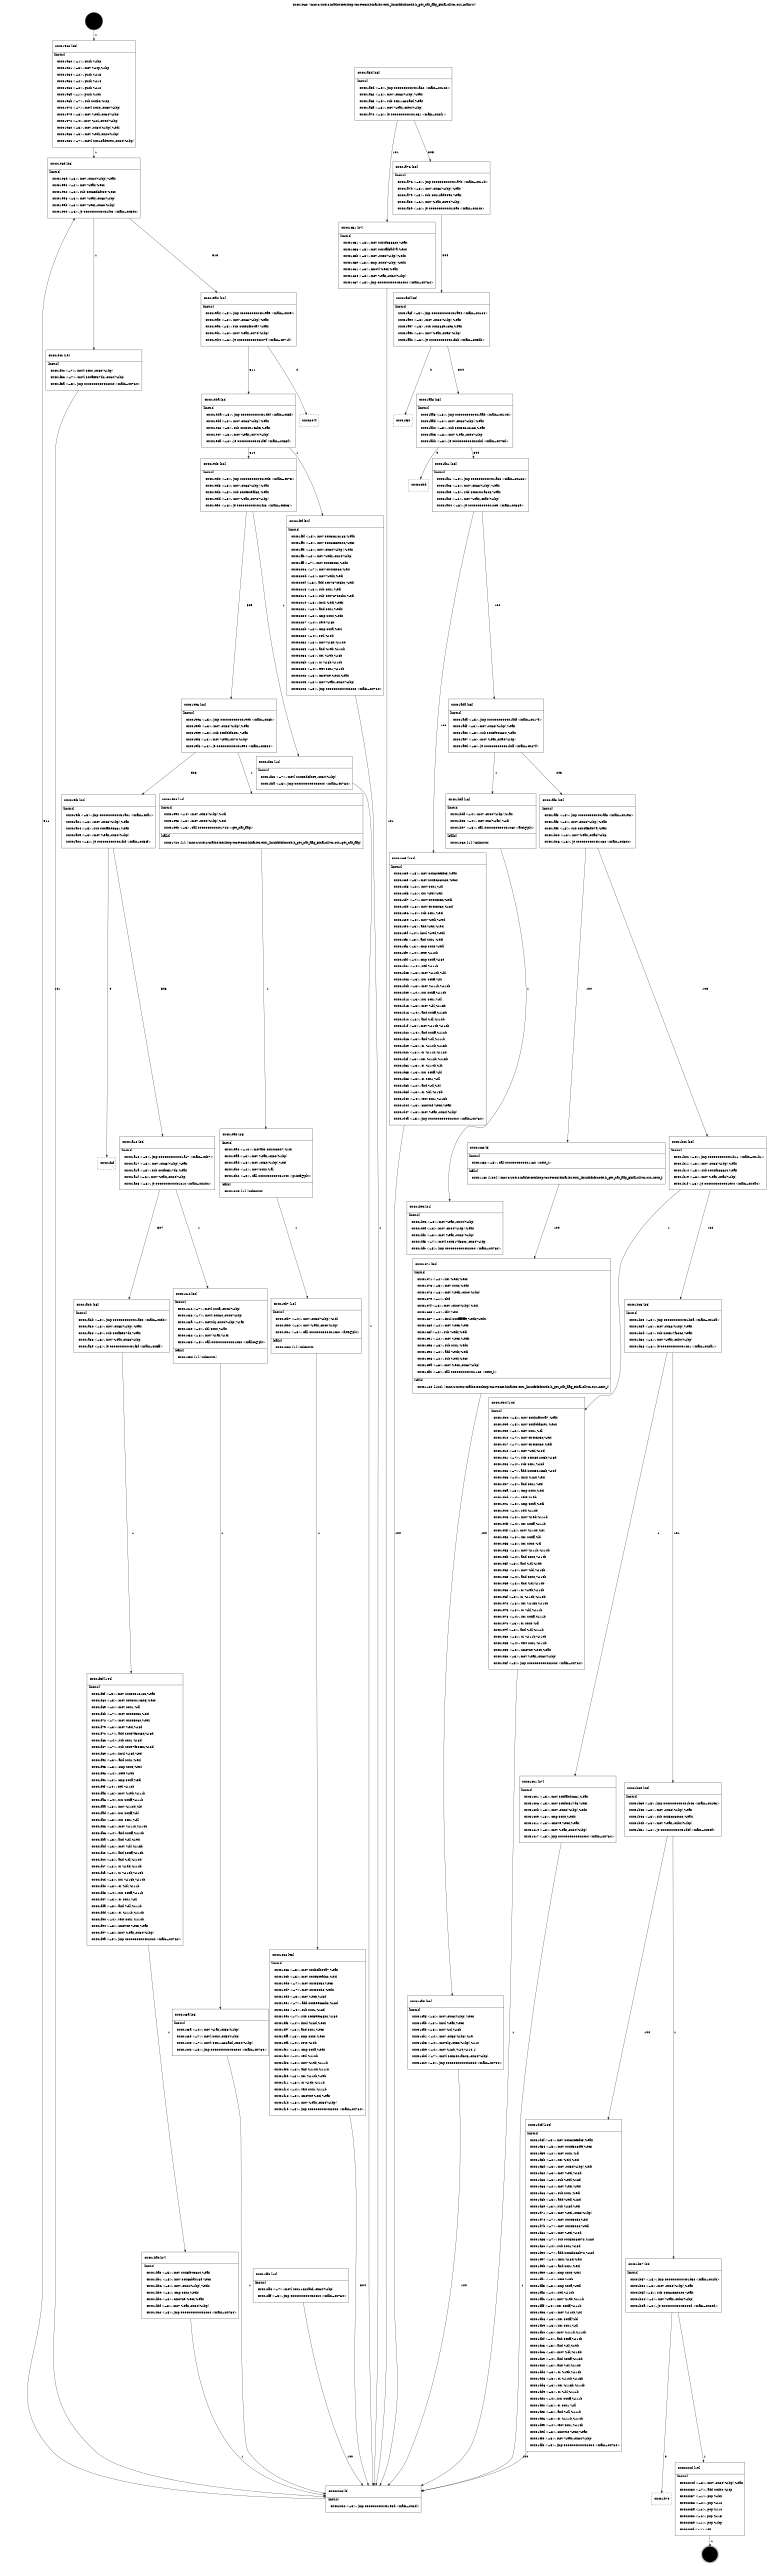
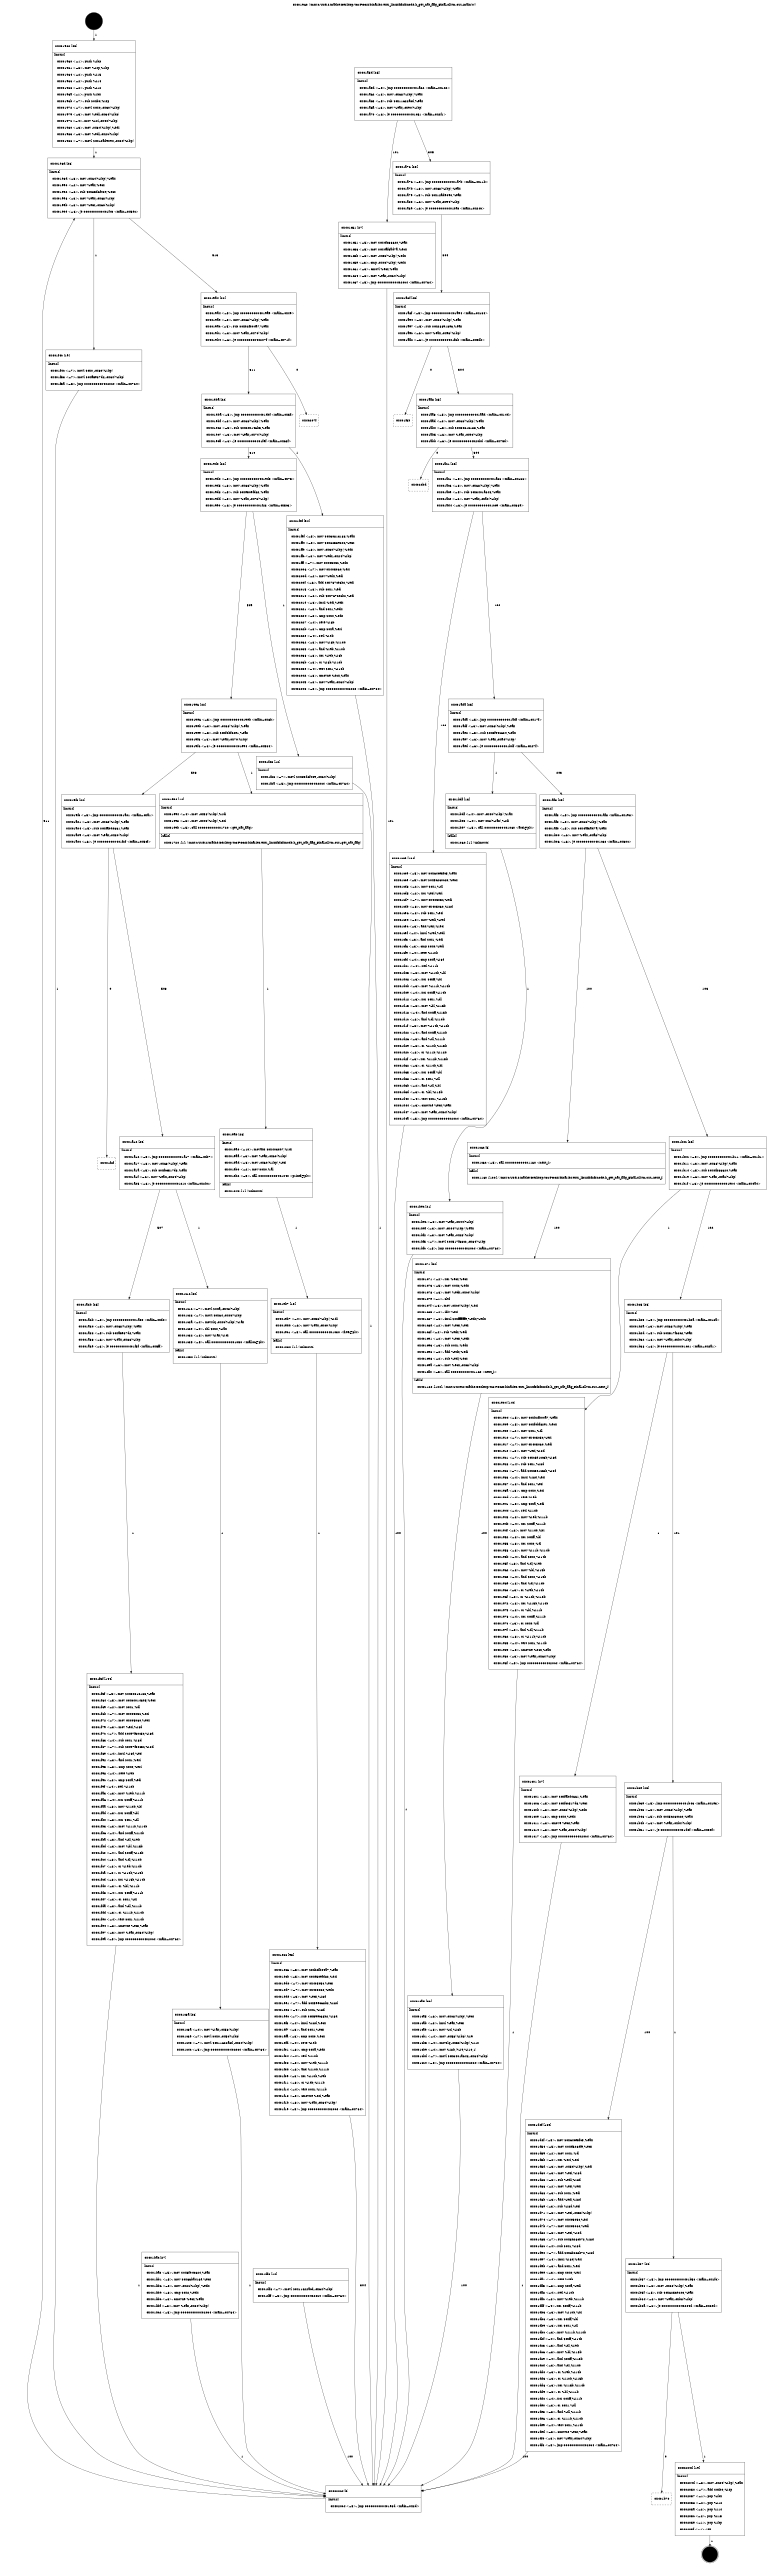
edge "0x401f4c [19]" -> "0x4020c4 [5]": label " 101" -> " 1"
edge "0x401bec [21]" -> "0x4020c4 [5]": added, label "1"
edge "0x401f5f [144]" -> "0x401bac [27]": now "0x401f5f [144]" -> "0x4020c4 [5]"
